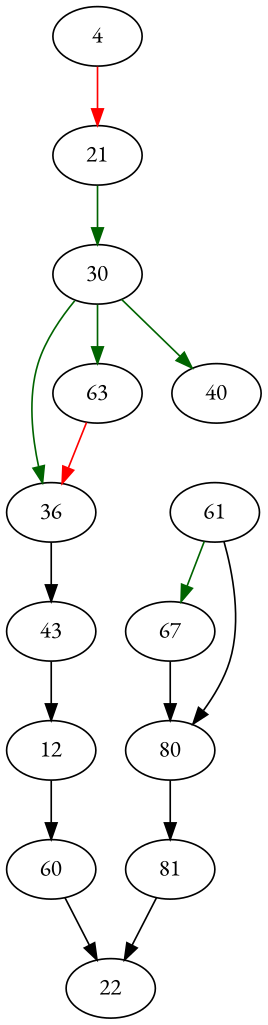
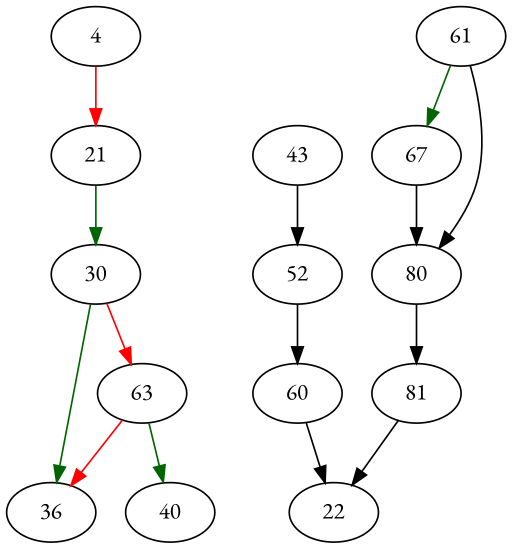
edge "30" -> "63": color darkgreen -> red
edge "30" -> "40": now "63" -> "40"
edge "36" -> "43": removed
node "12": label "12" -> "52"
